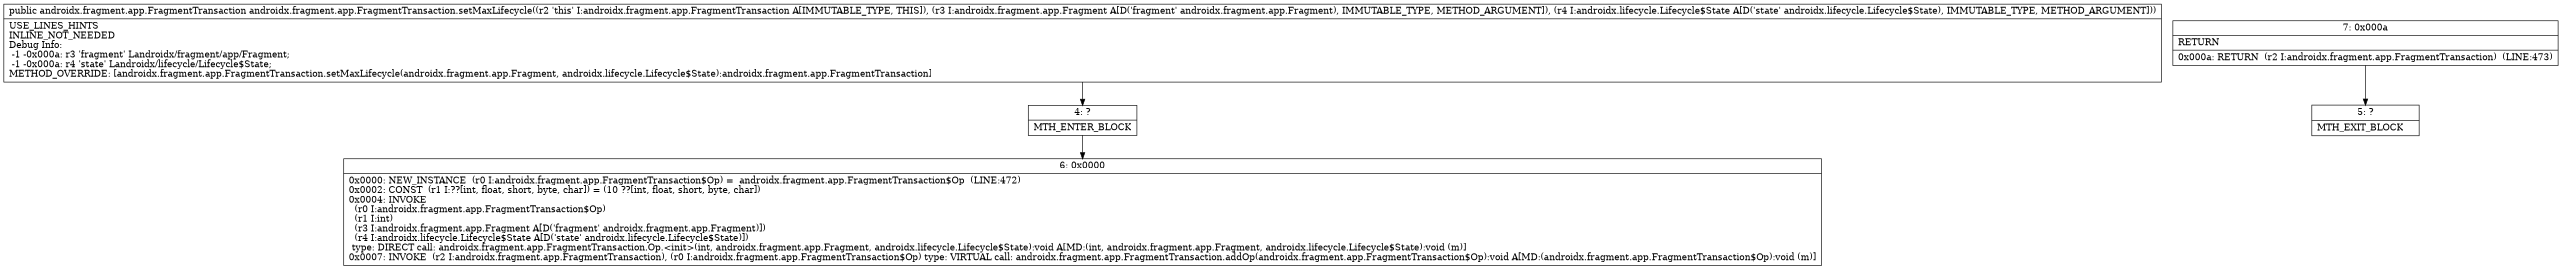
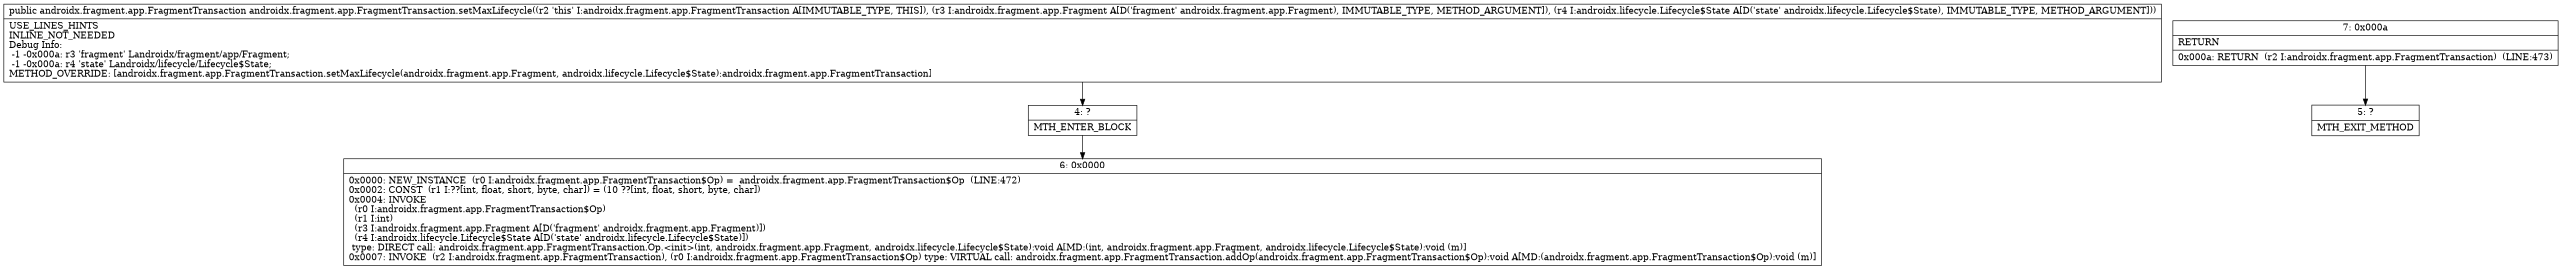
node "5: ?": text "MTH_EXIT_BLOCK" -> "MTH_EXIT_METHOD"
